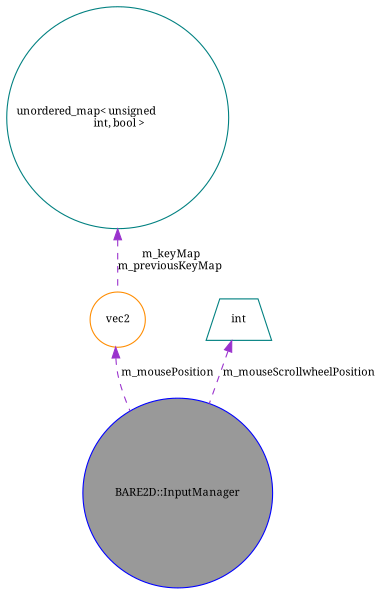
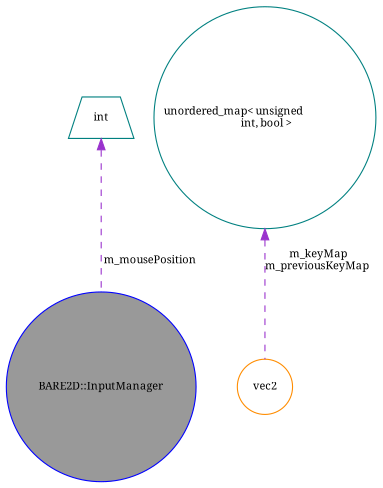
edge "BARE2D::InputManager" -> "int": label " m_mouseScrollwheelPosition" -> " m_mousePosition"
edge "BARE2D::InputManager" -> "vec2": removed, label "m_mousePosition"
